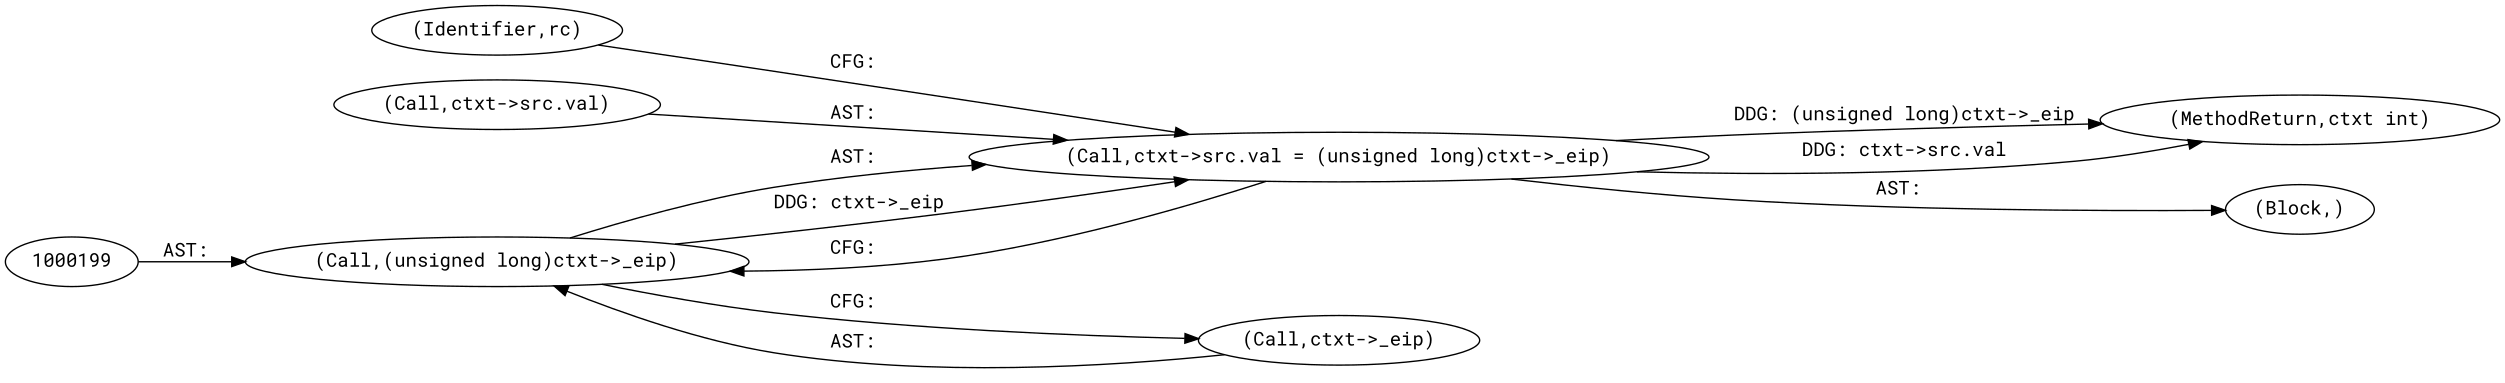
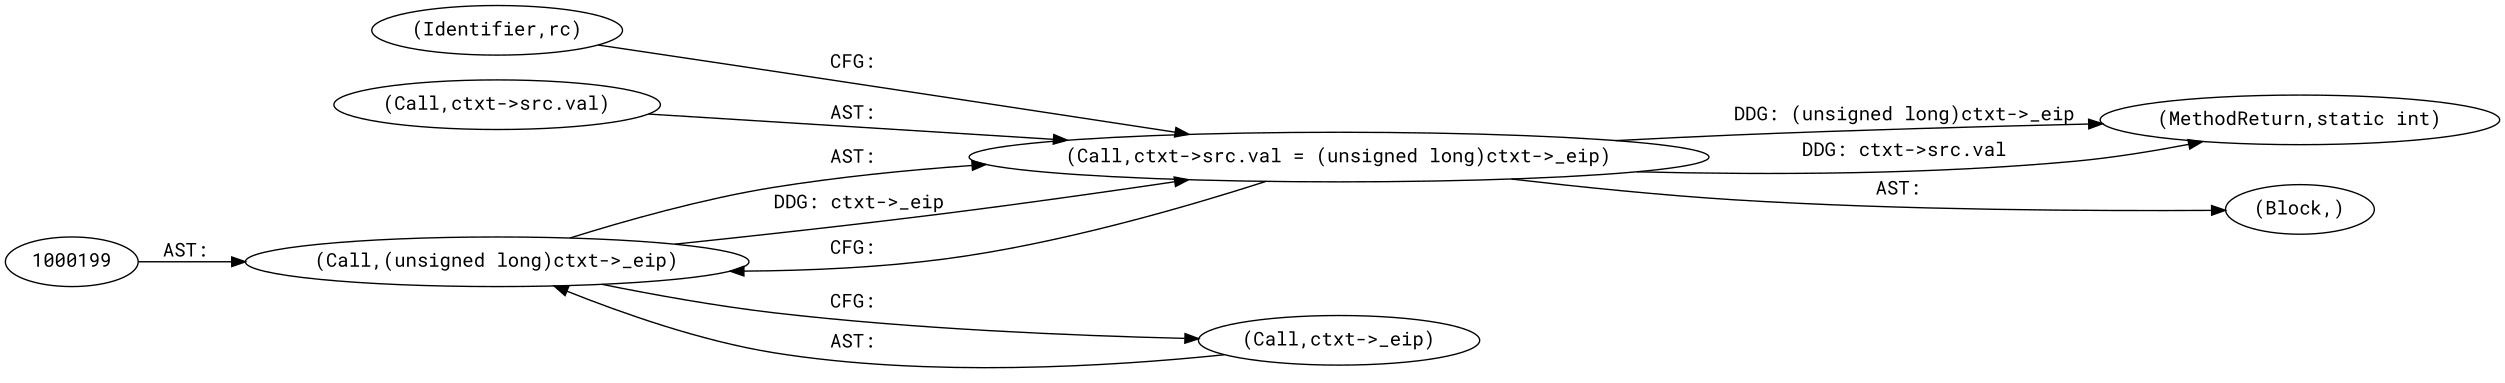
node "(MethodReturn,ctxt int)": label "(MethodReturn,ctxt int)" -> "(MethodReturn,static int)"
